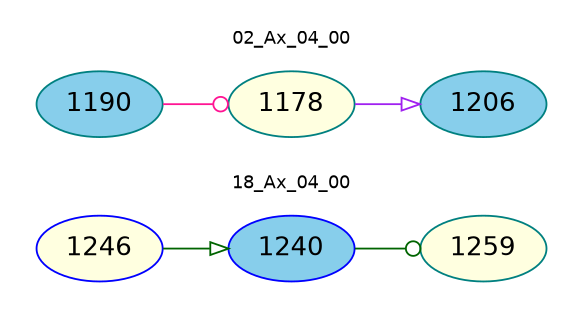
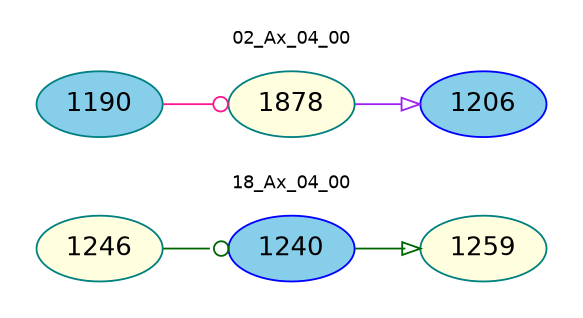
node "1178": label "1178" -> "1878"
node "1206": color teal -> blue
node "1246": color blue -> teal
edge "1246" -> "1240": arrowhead onormal -> odot
edge "1240" -> "1259": arrowhead odot -> onormal
